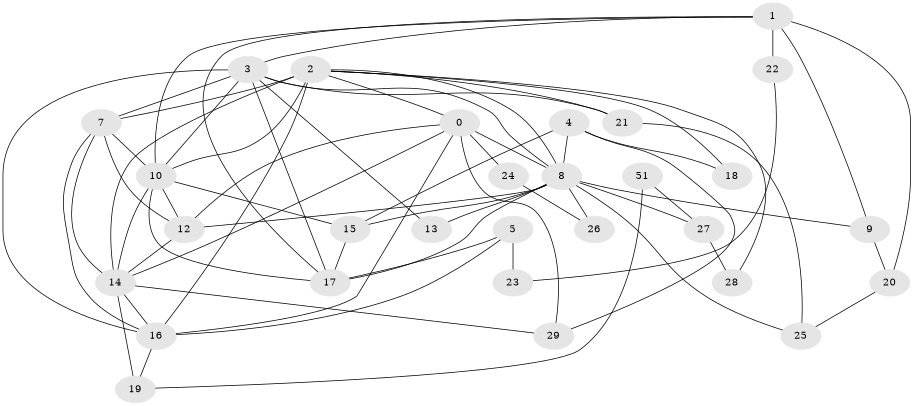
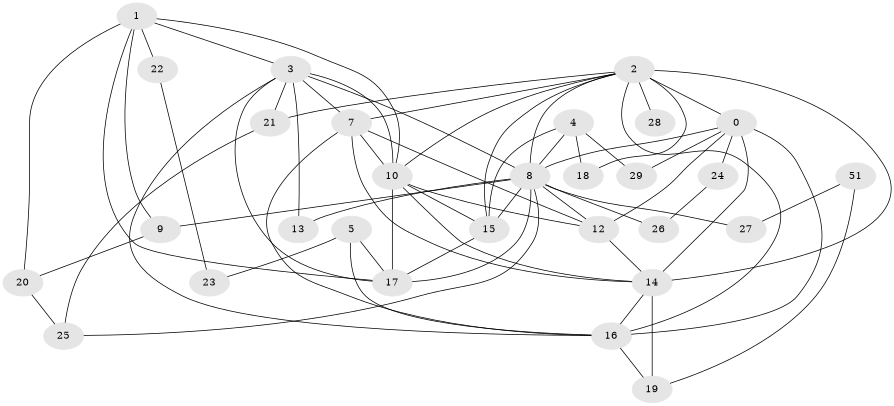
edge "2" -- "15": added
edge "27" -- "28": removed
edge "14" -- "29": removed
